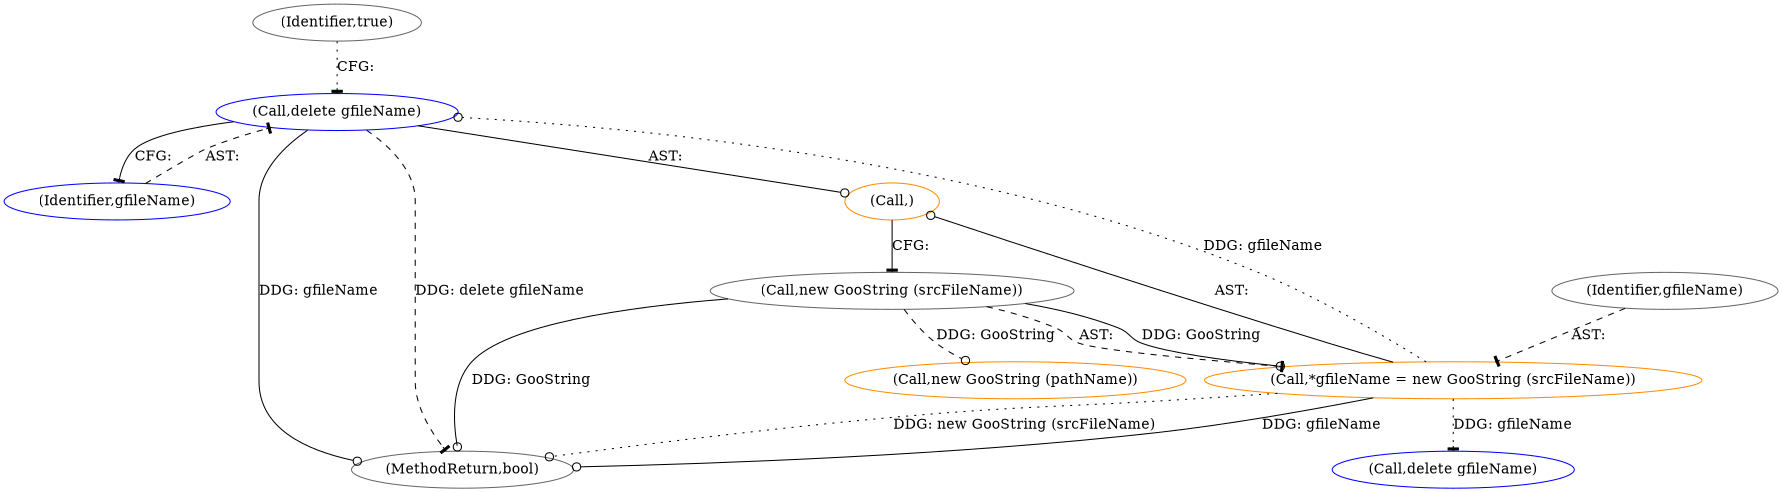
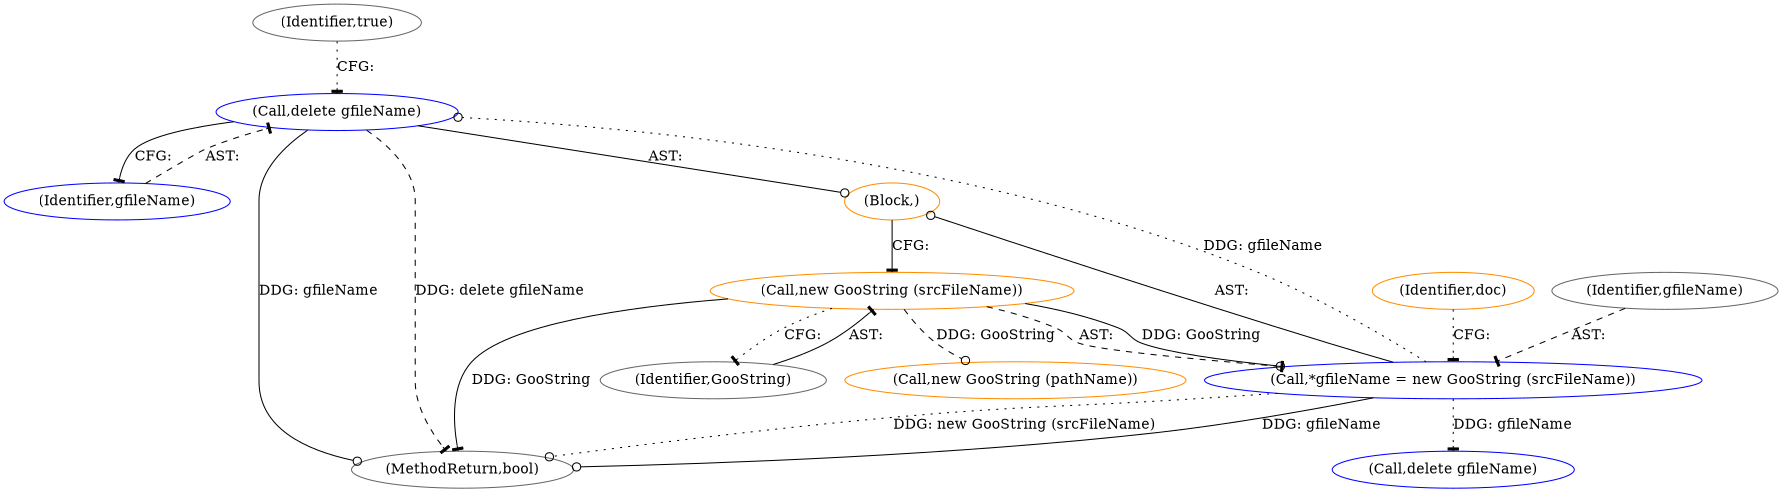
node "(Call,)": label "(Call,)" -> "(Block,)"
node "(Call,new GooString (srcFileName))": color gray40 -> darkorange
node "(Identifier,doc)": added
edge "(Call,new GooString (srcFileName))" -> "(MethodReturn,bool)": arrowhead odot -> tee
node "(Identifier,GooString)": added
node "(Call,*gfileName = new GooString (srcFileName))": color darkorange -> blue
